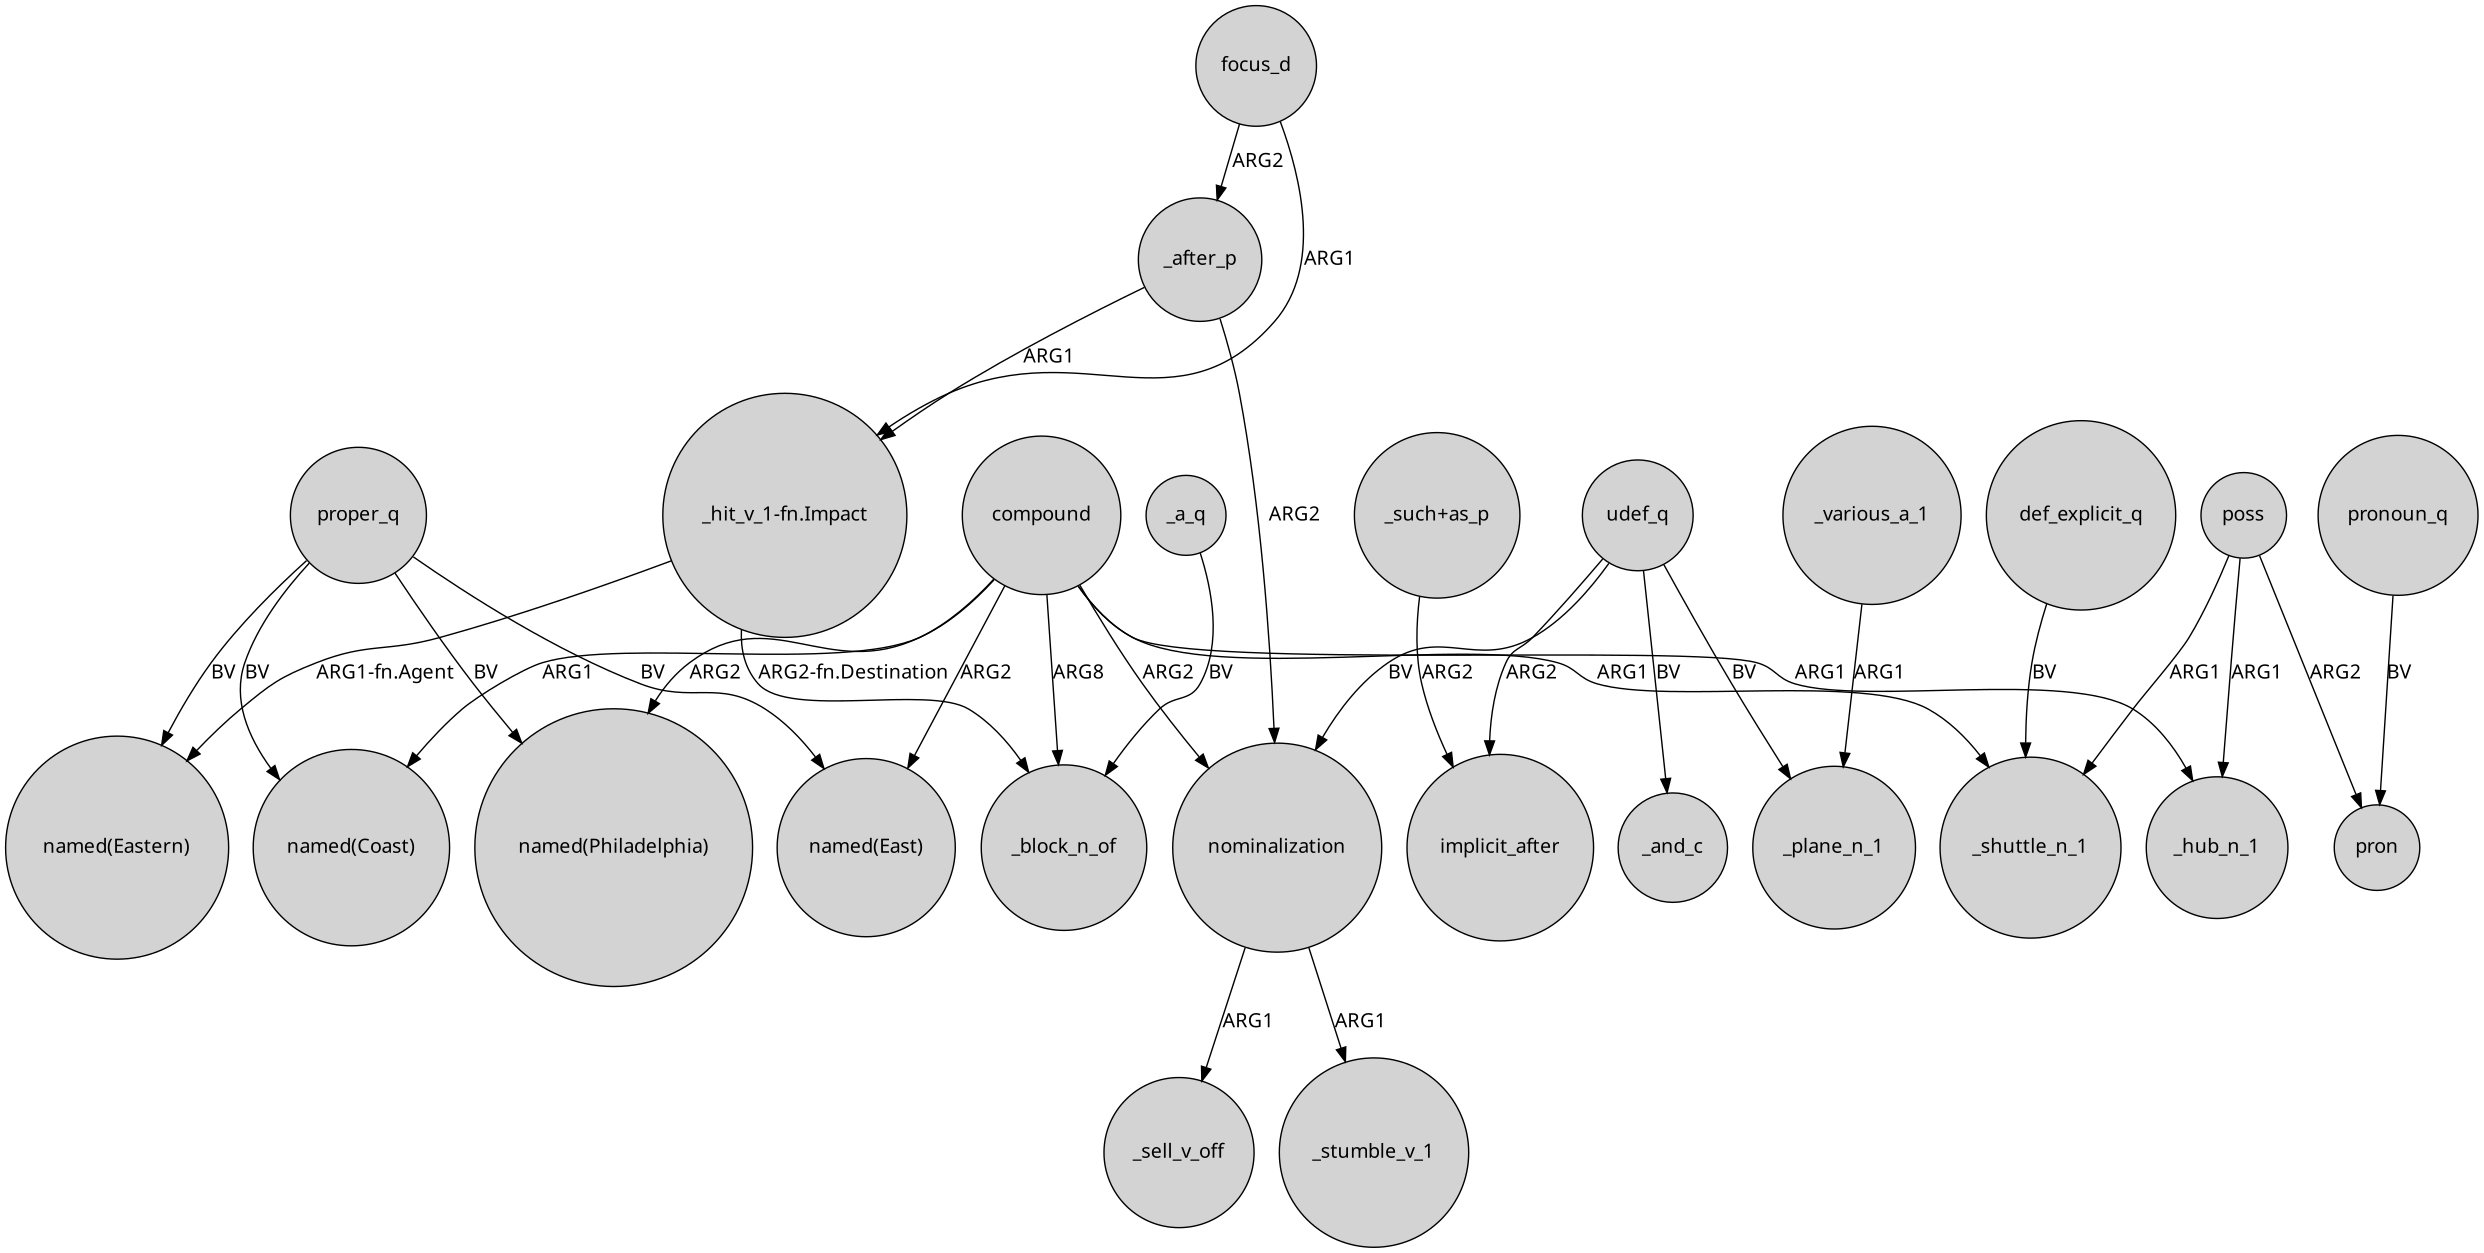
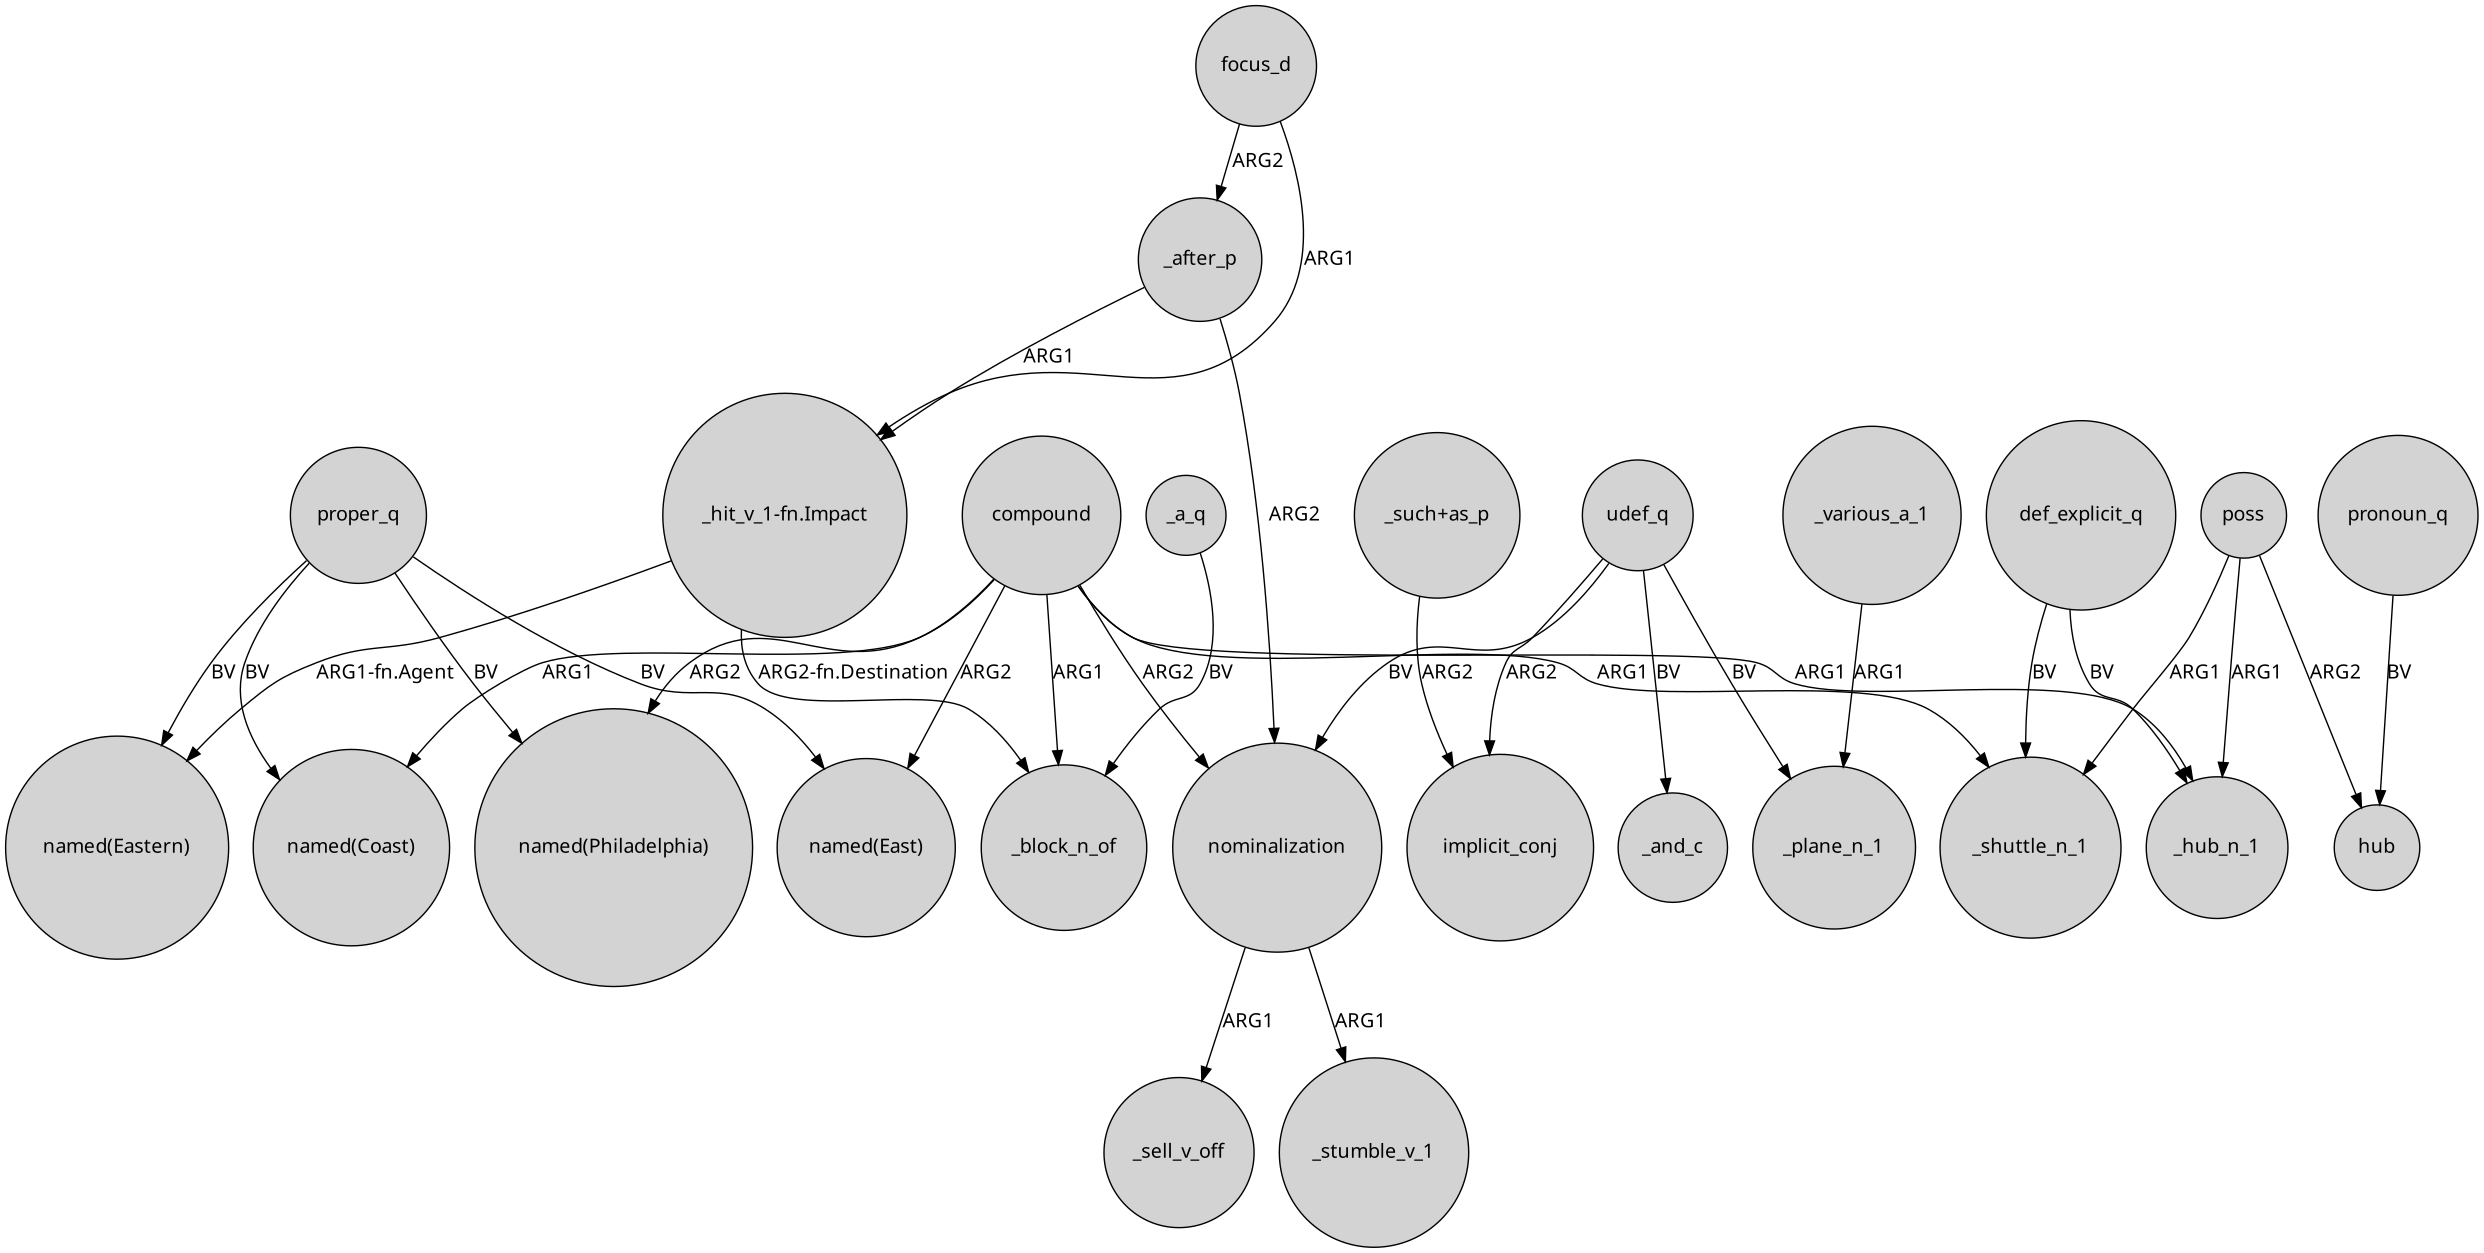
edge "compound" -> "_block_n_of": label "ARG8" -> "ARG1"
edge "def_explicit_q" -> "_hub_n_1": added, label "BV"
node "implicit_after": label "implicit_after" -> "implicit_conj"
node "pron": label "pron" -> "hub"
